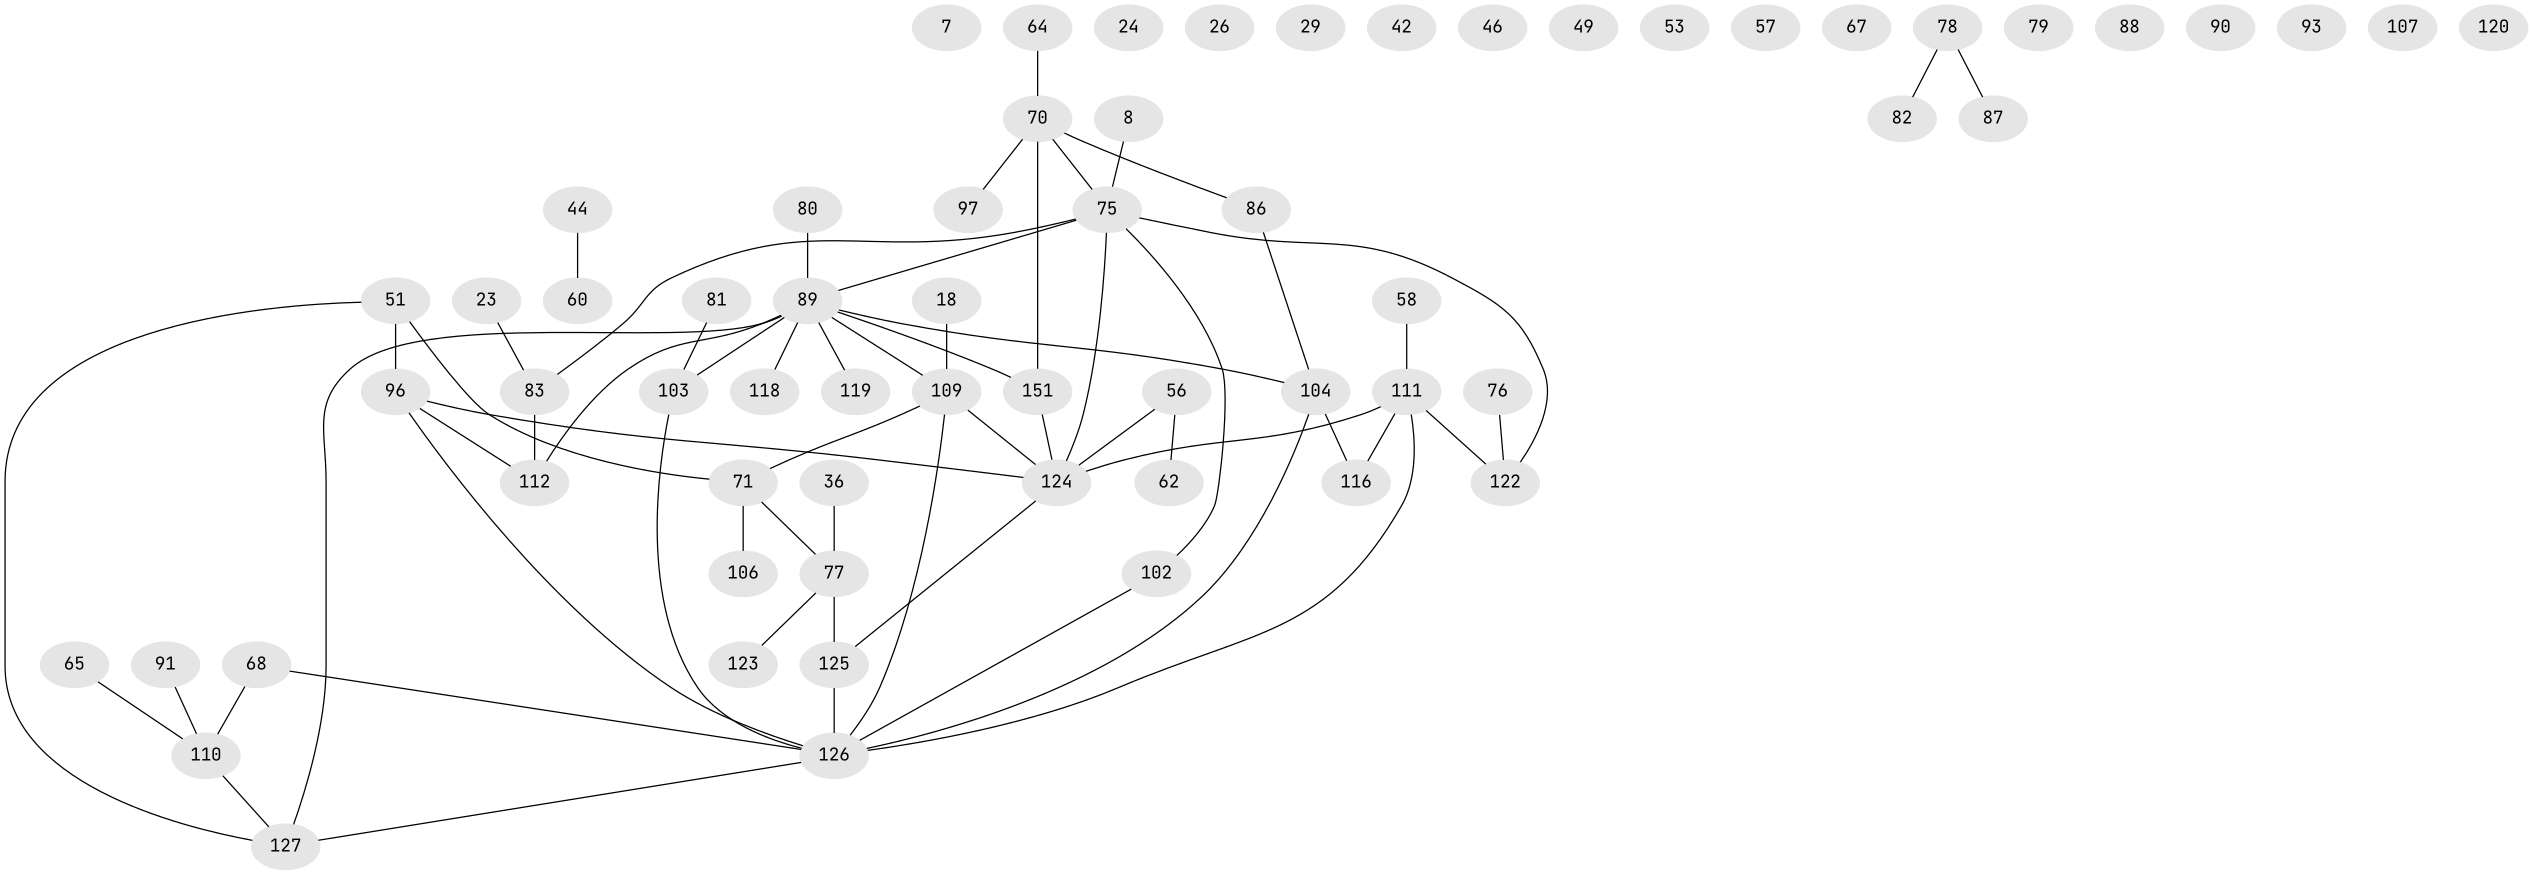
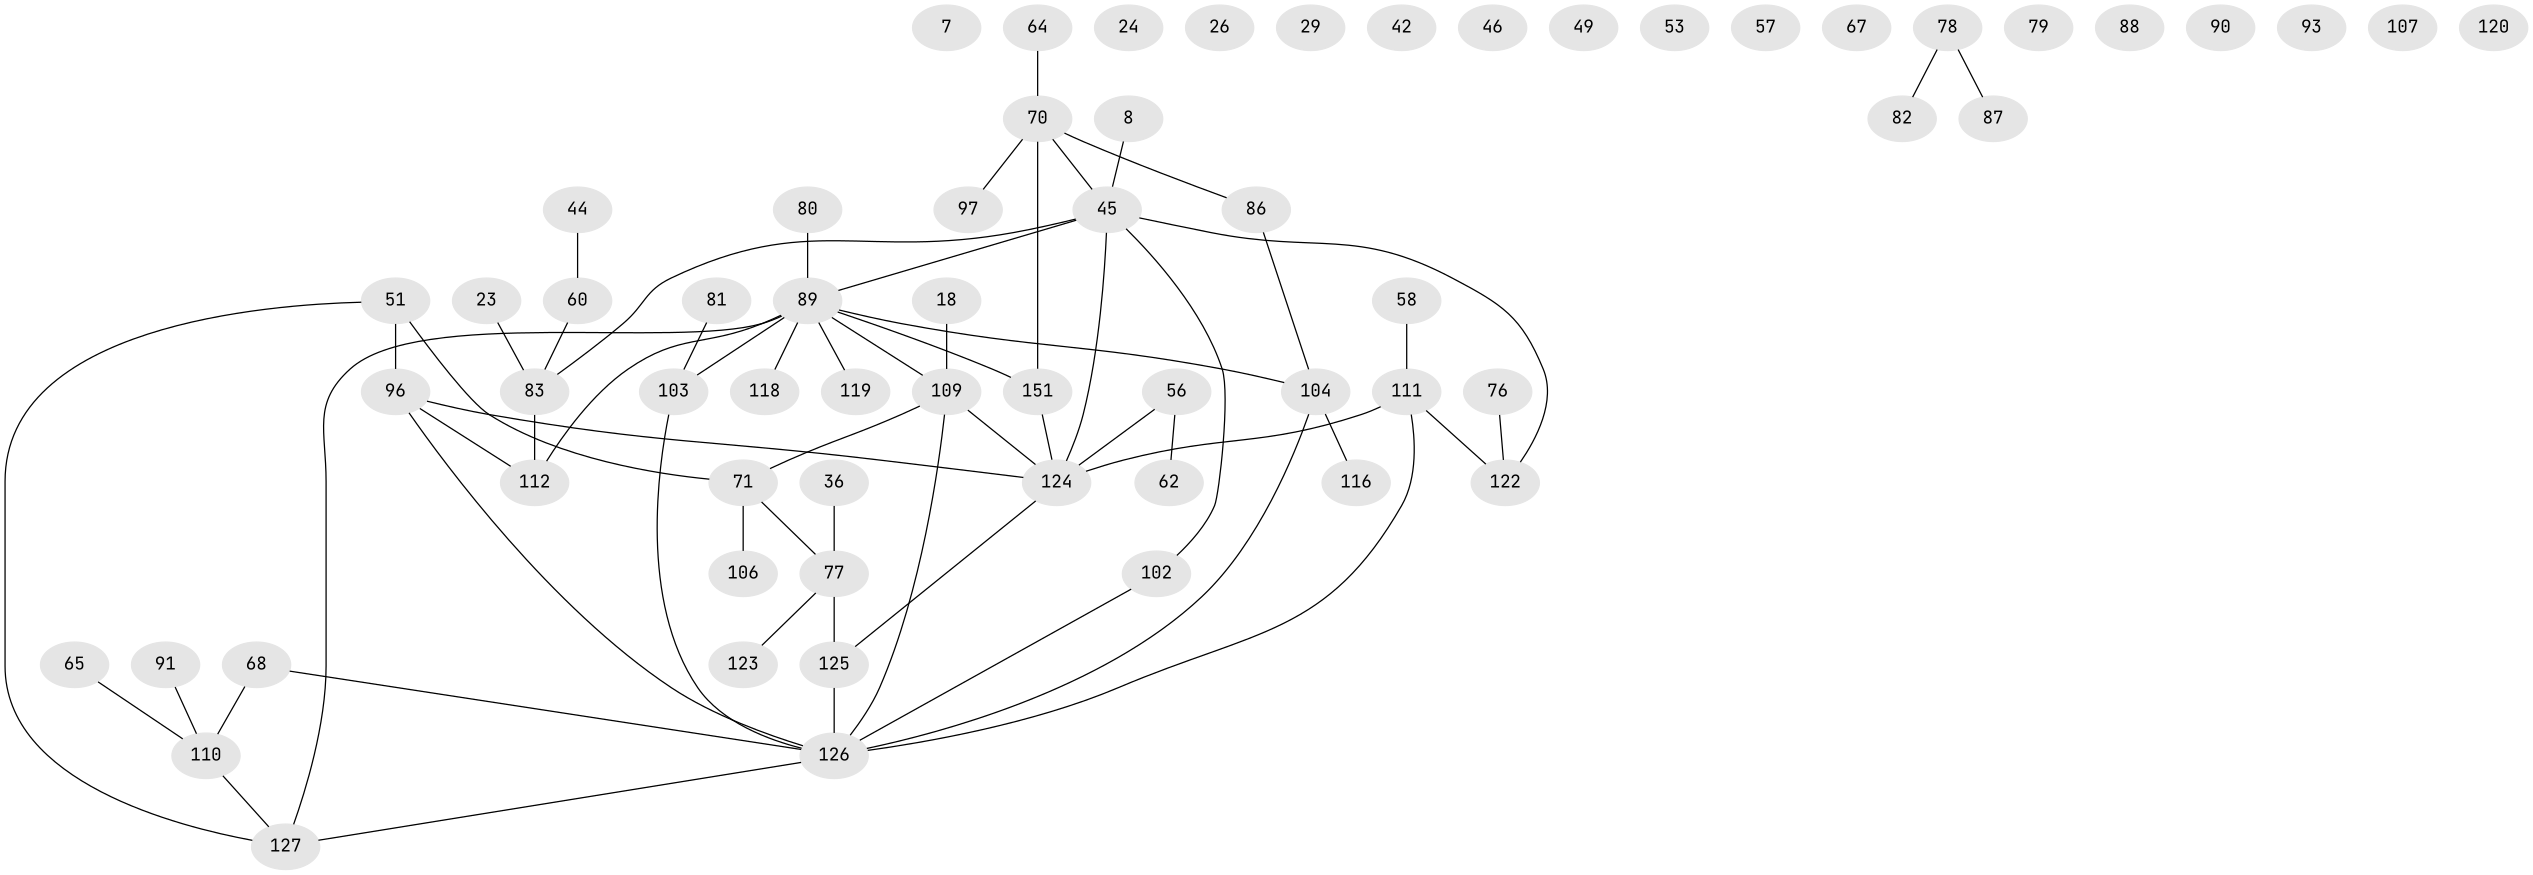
node "75": label "75" -> "45"
edge "60" -- "83": added
edge "111" -- "116": removed
